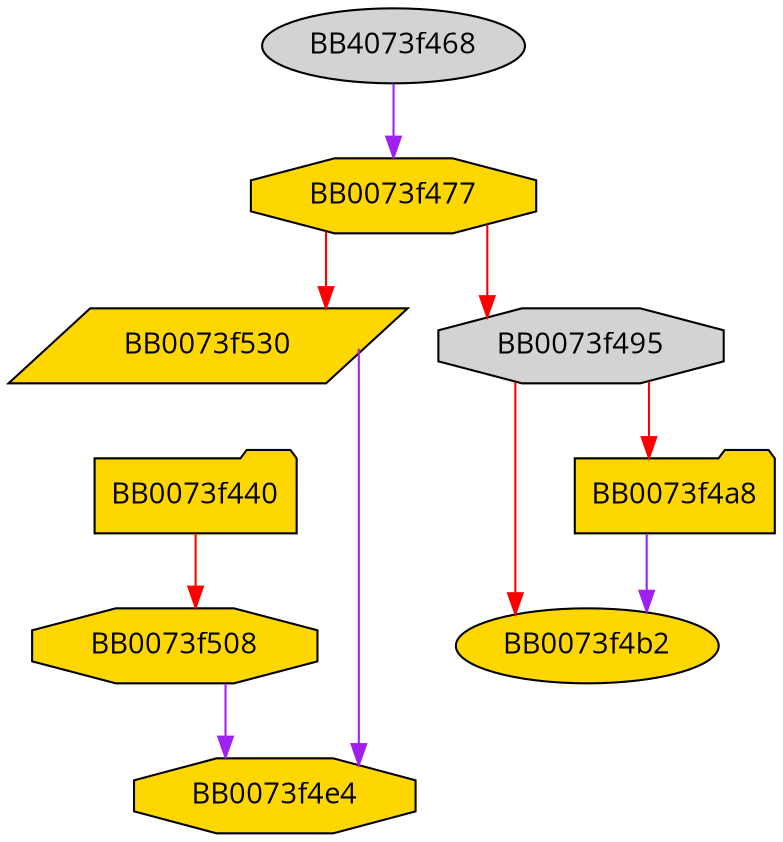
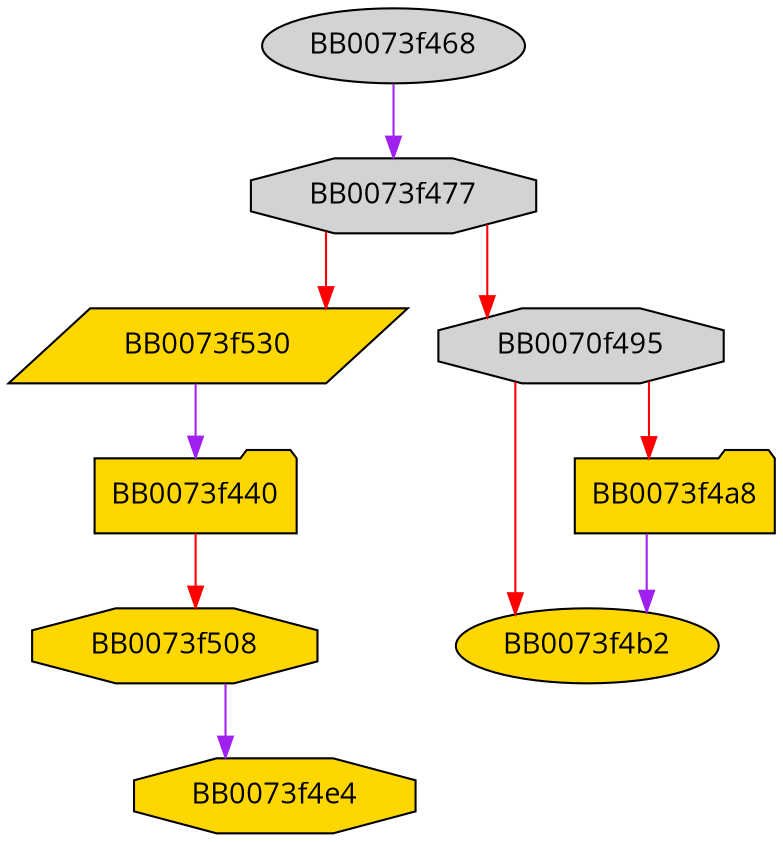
node "BB4073f468": label "BB4073f468" -> "BB0073f468"
node "BB0073f477": fillcolor gold -> lightgrey
node "BB0073f495": label "BB0073f495" -> "BB0070f495"
edge "BB0073f530" -> "BB0073f4e4": now "BB0073f530" -> "BB0073f440"
